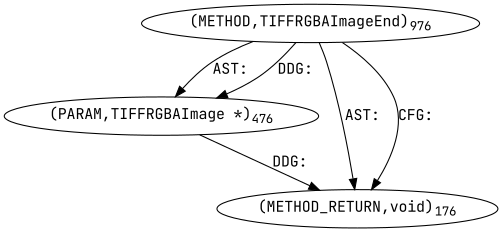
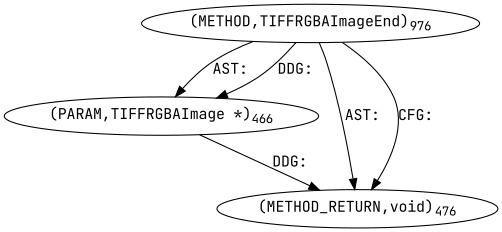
node "(PARAM,TIFFRGBAImage *)": text "476" -> "466"
node "(METHOD_RETURN,void)": text "176" -> "476"
